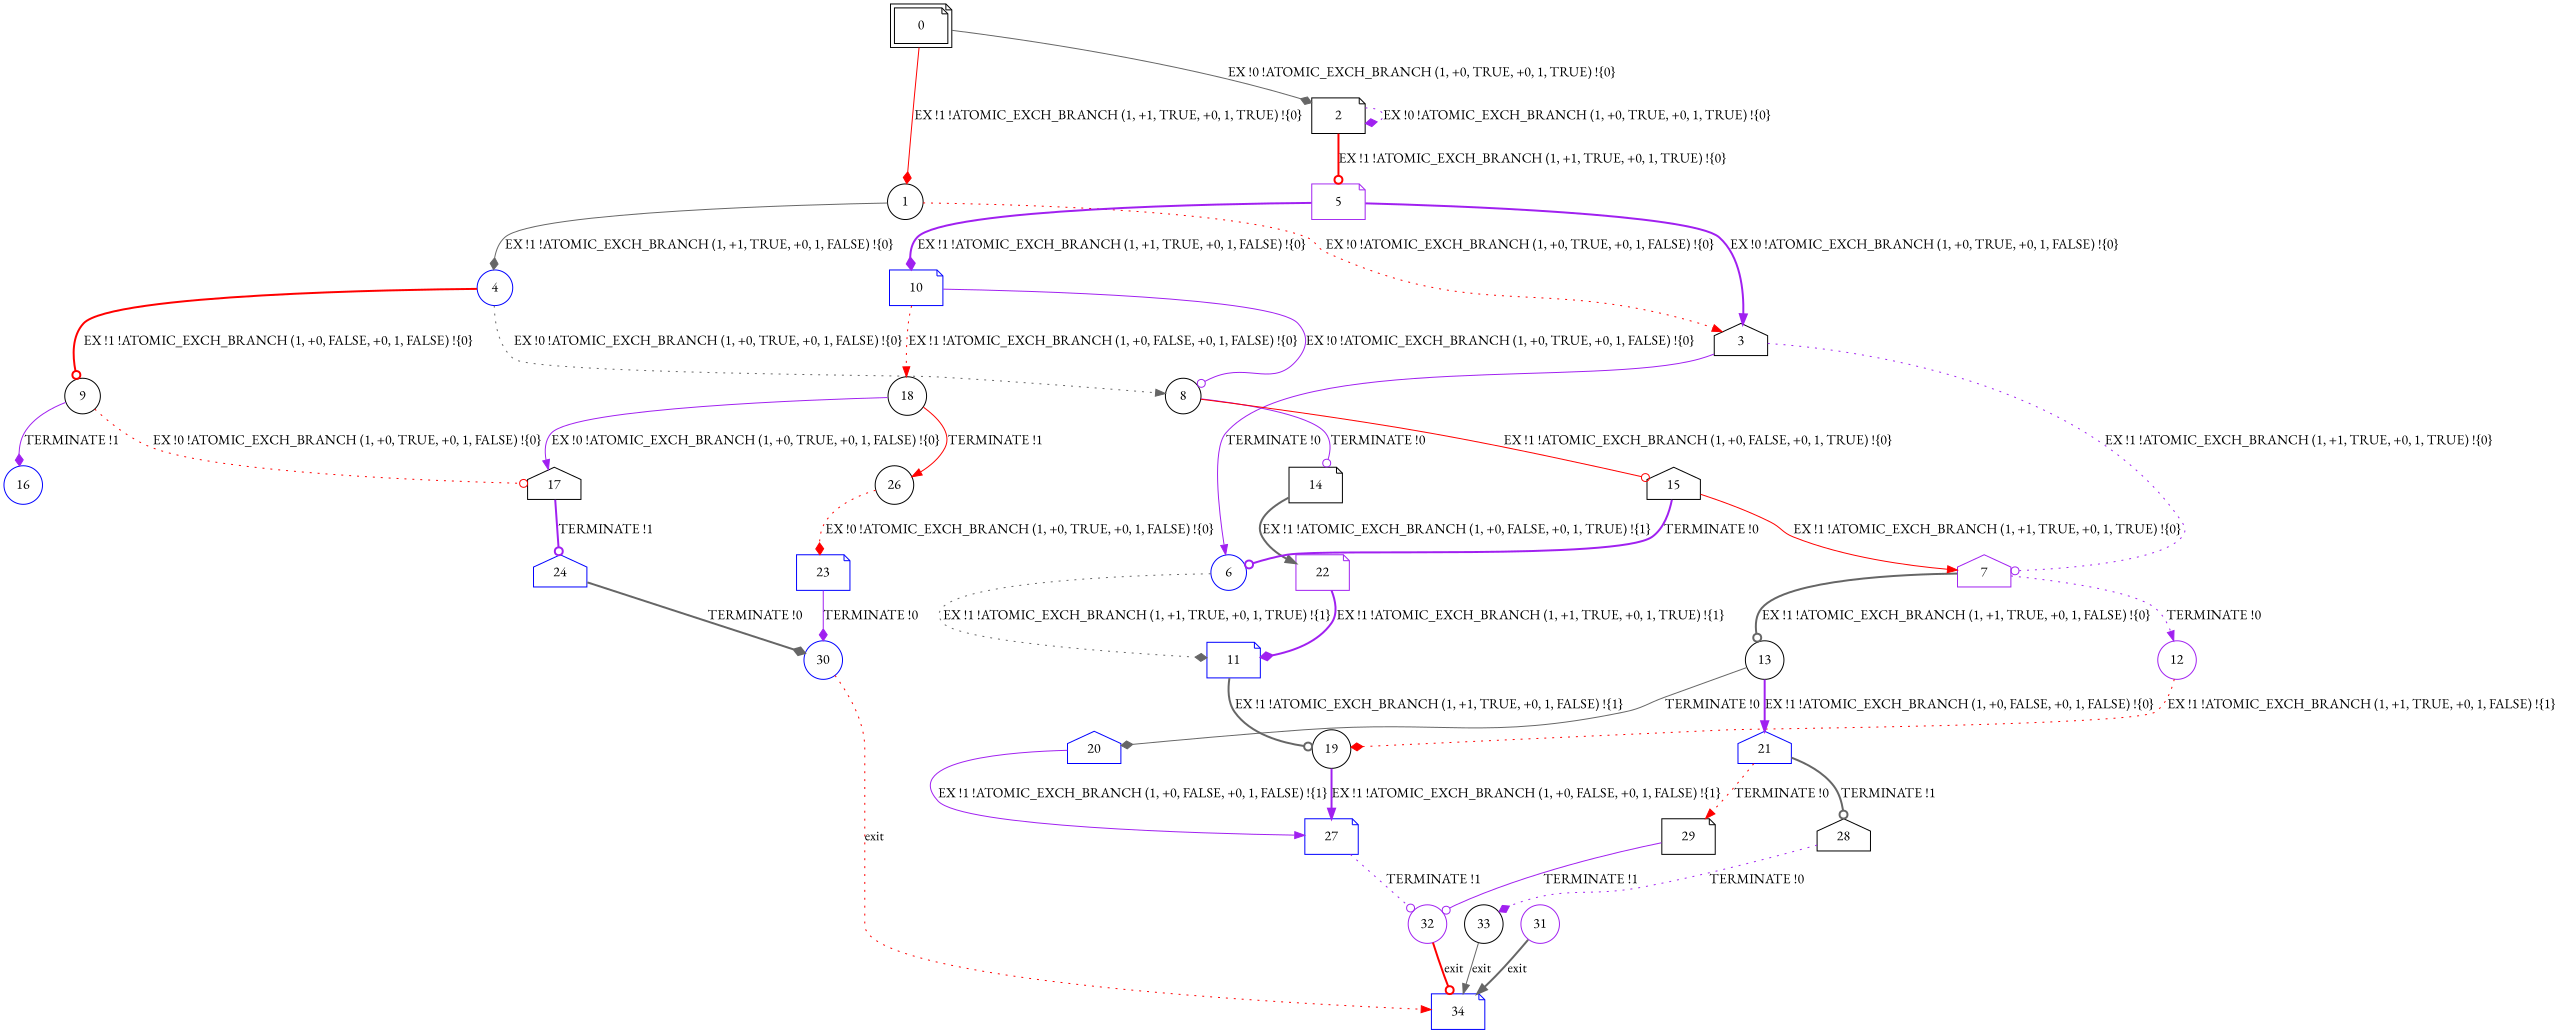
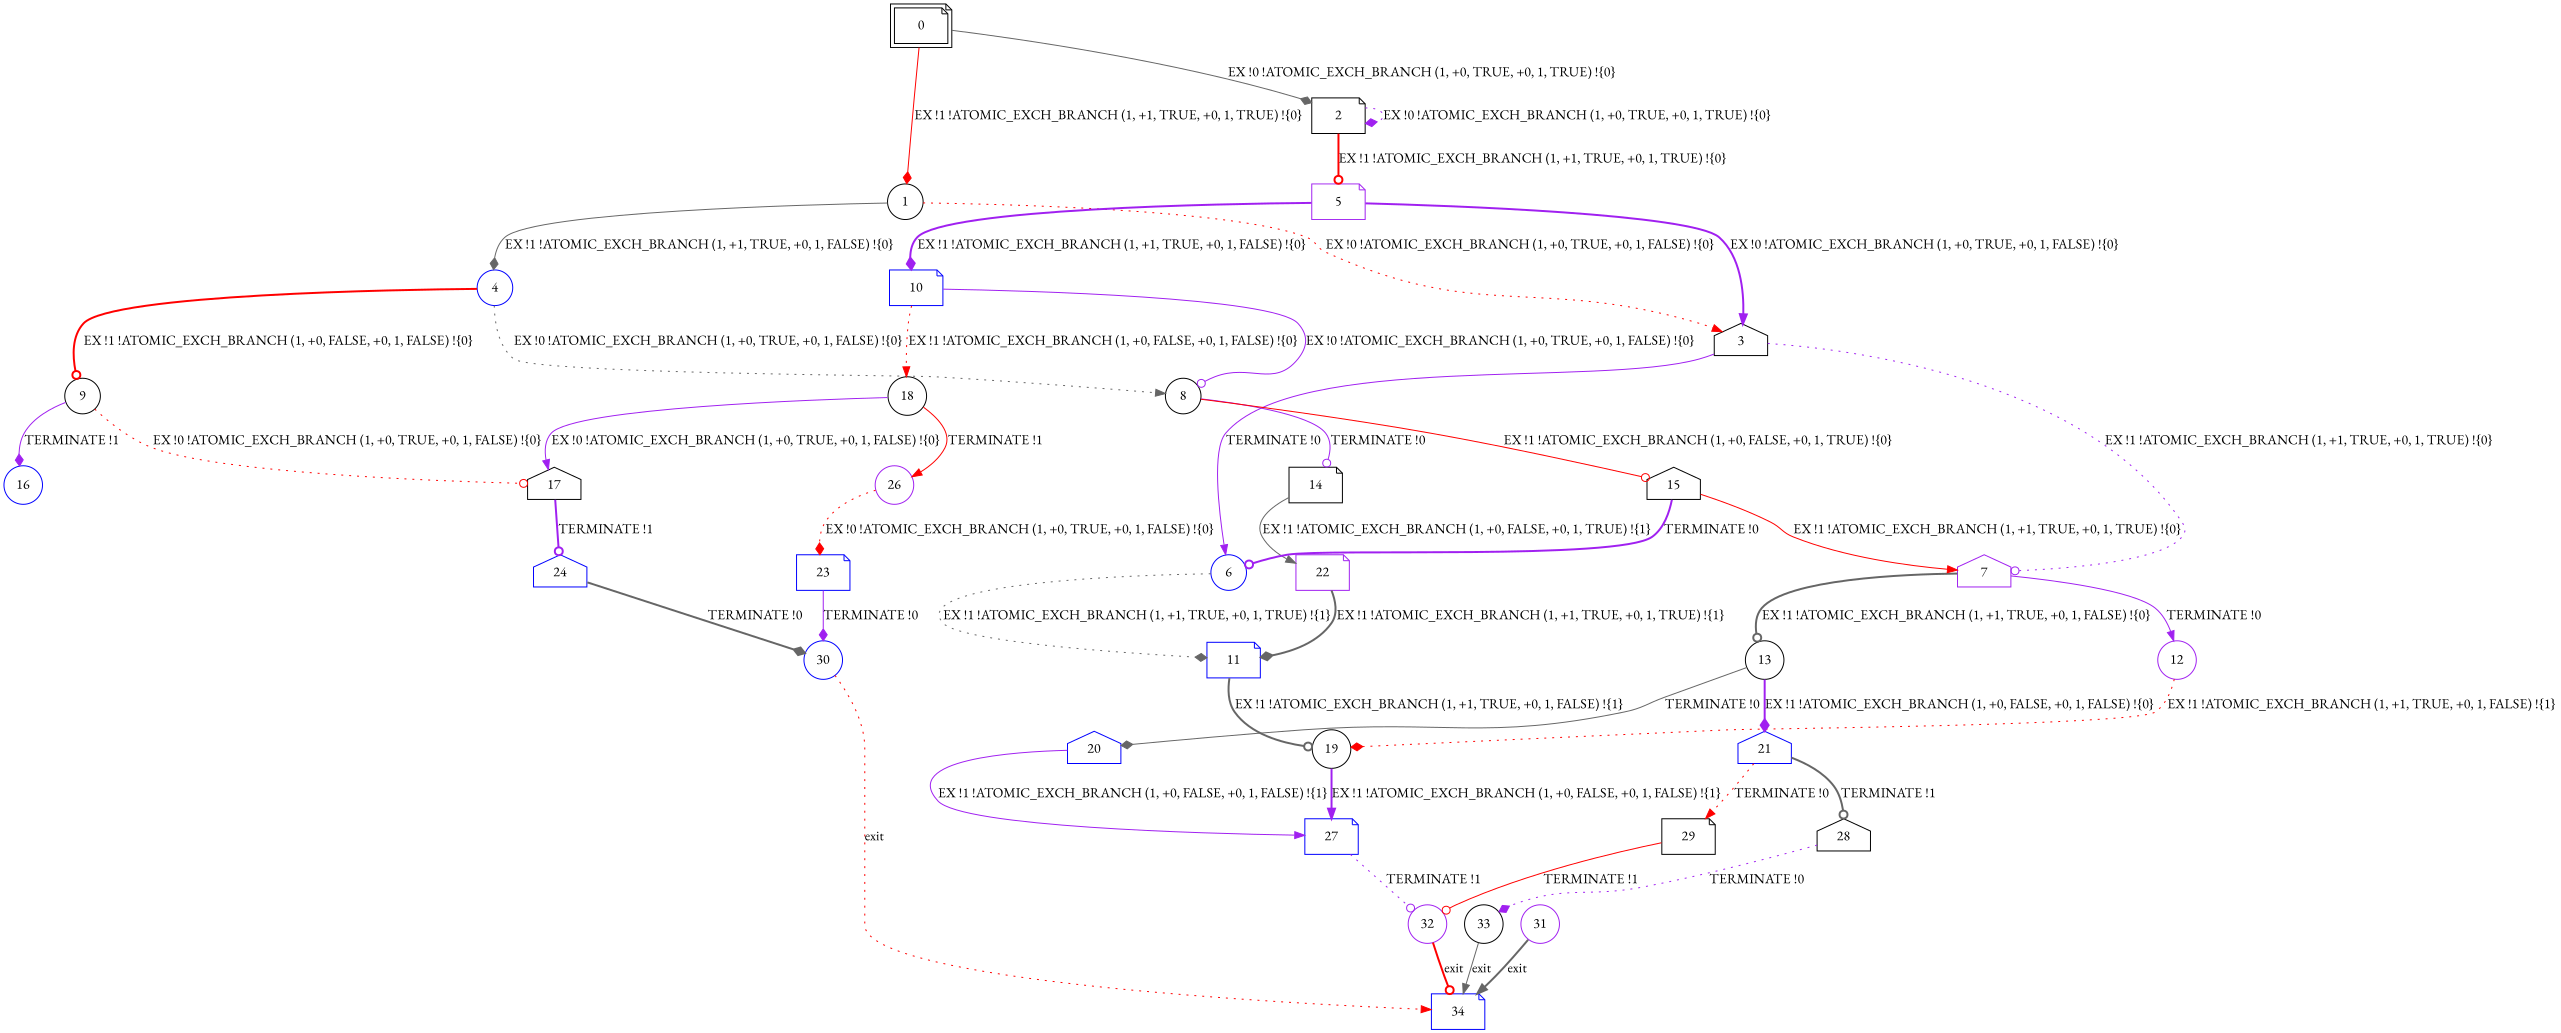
node "26": color black -> purple
edge "14" -> "22": style bold -> solid
edge "7" -> "12": style dotted -> solid
edge "22" -> "11": color purple -> gray40
edge "13" -> "21": arrowhead normal -> diamond
edge "29" -> "32": color purple -> red
